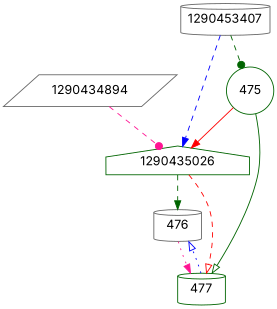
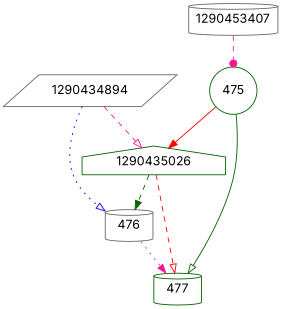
edge "1290453407" -> "475": color darkgreen -> deeppink
edge "1290453407" -> "1290435026": removed
edge "1290434894" -> "1290435026": arrowhead dot -> onormal
edge "477" -> "476": now "1290434894" -> "476"
